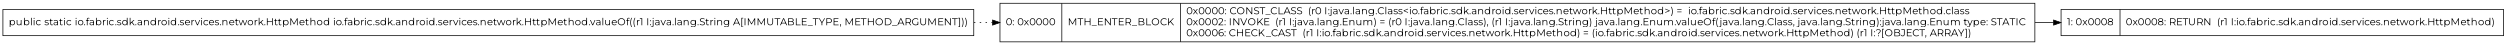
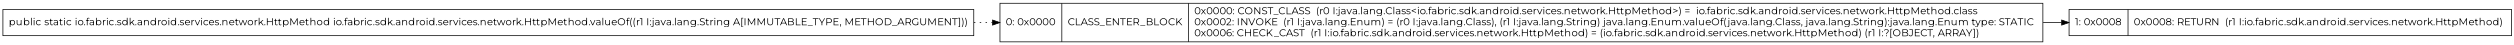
node "0: 0x0000": text "MTH_ENTER_BLOCK" -> "CLASS_ENTER_BLOCK"
